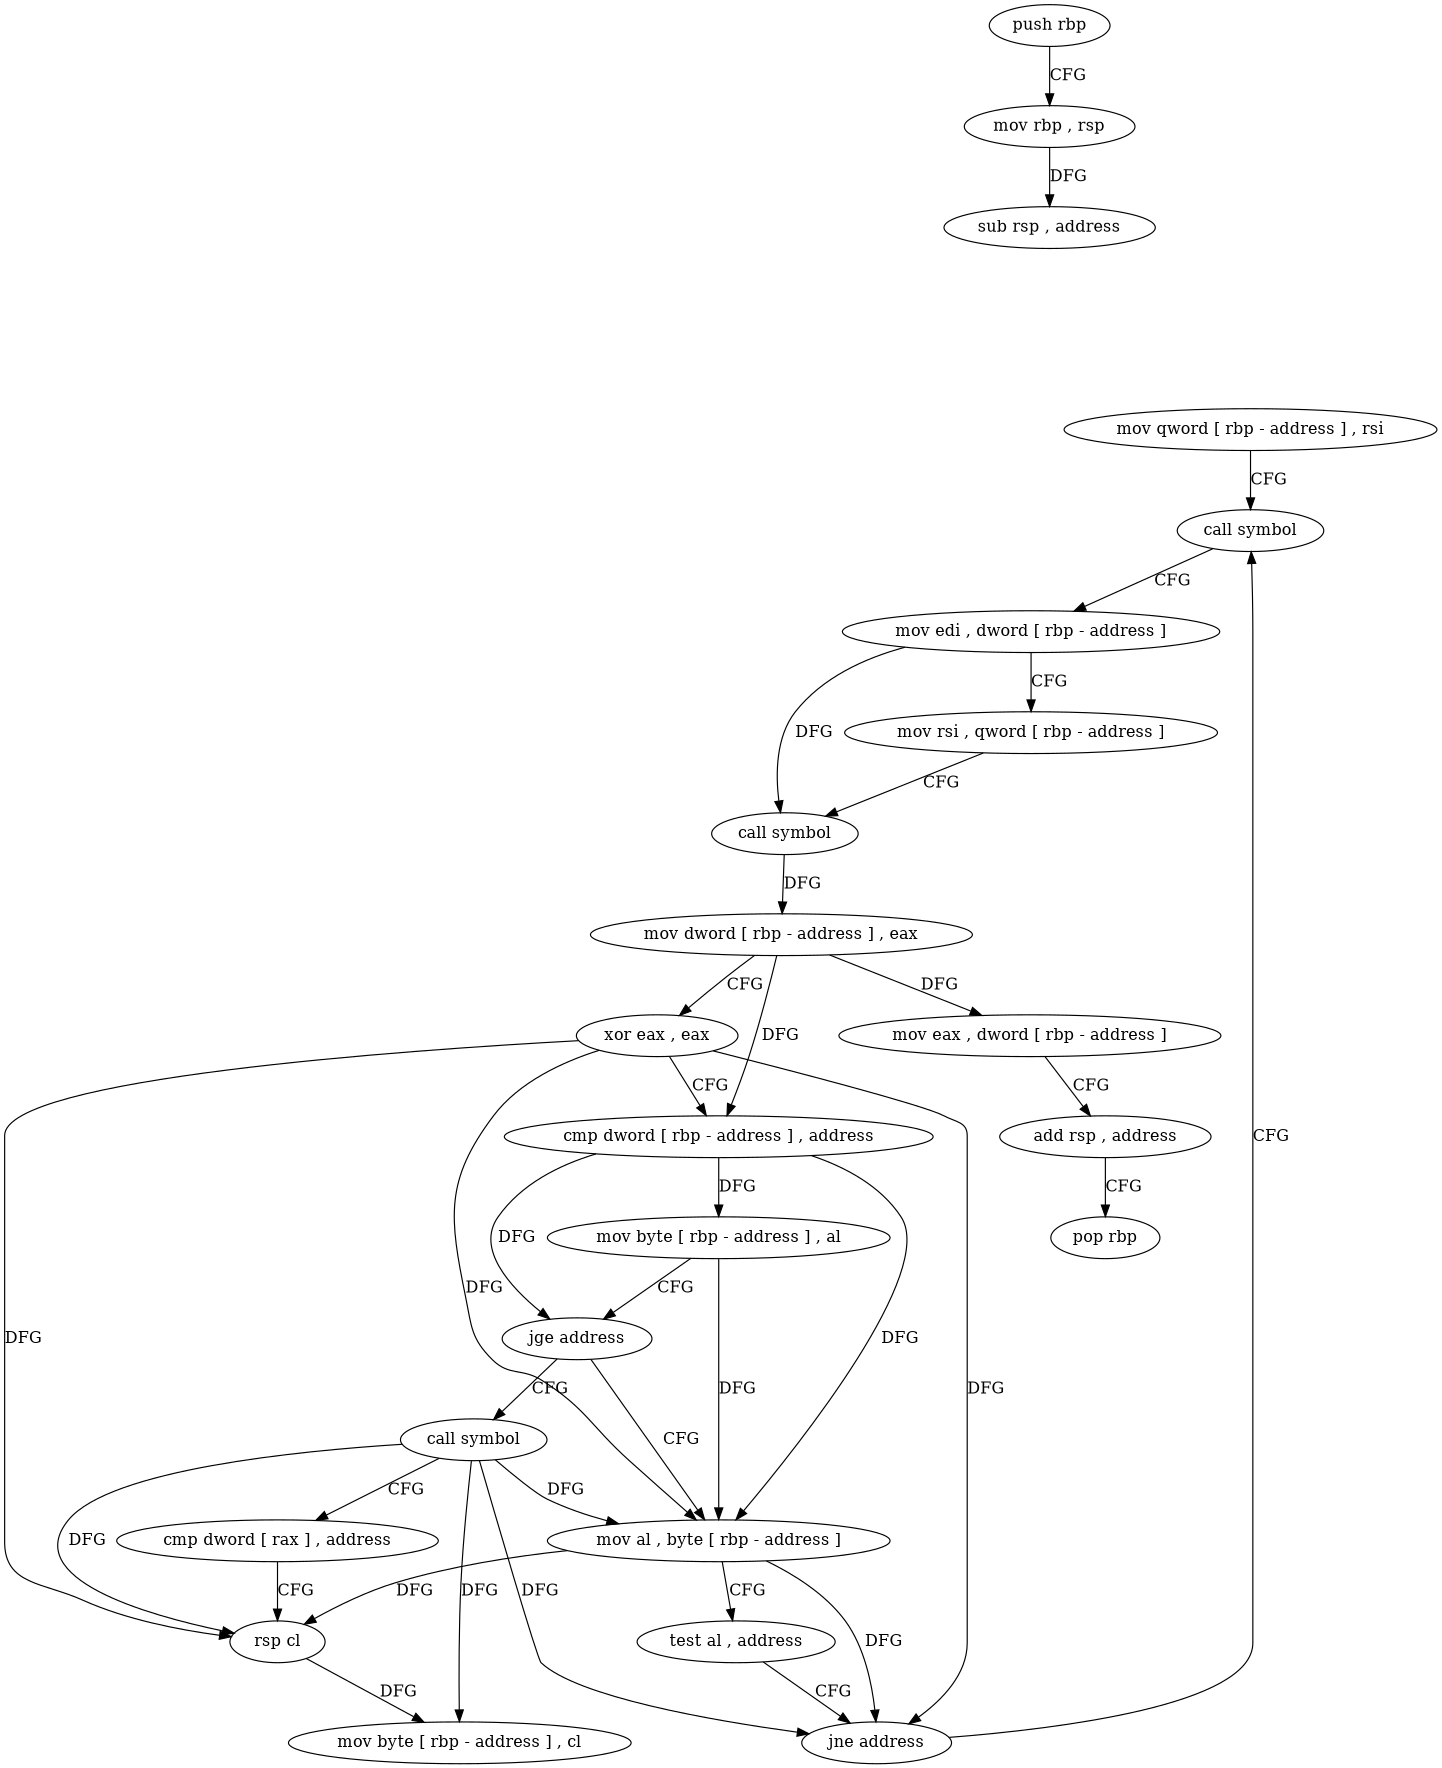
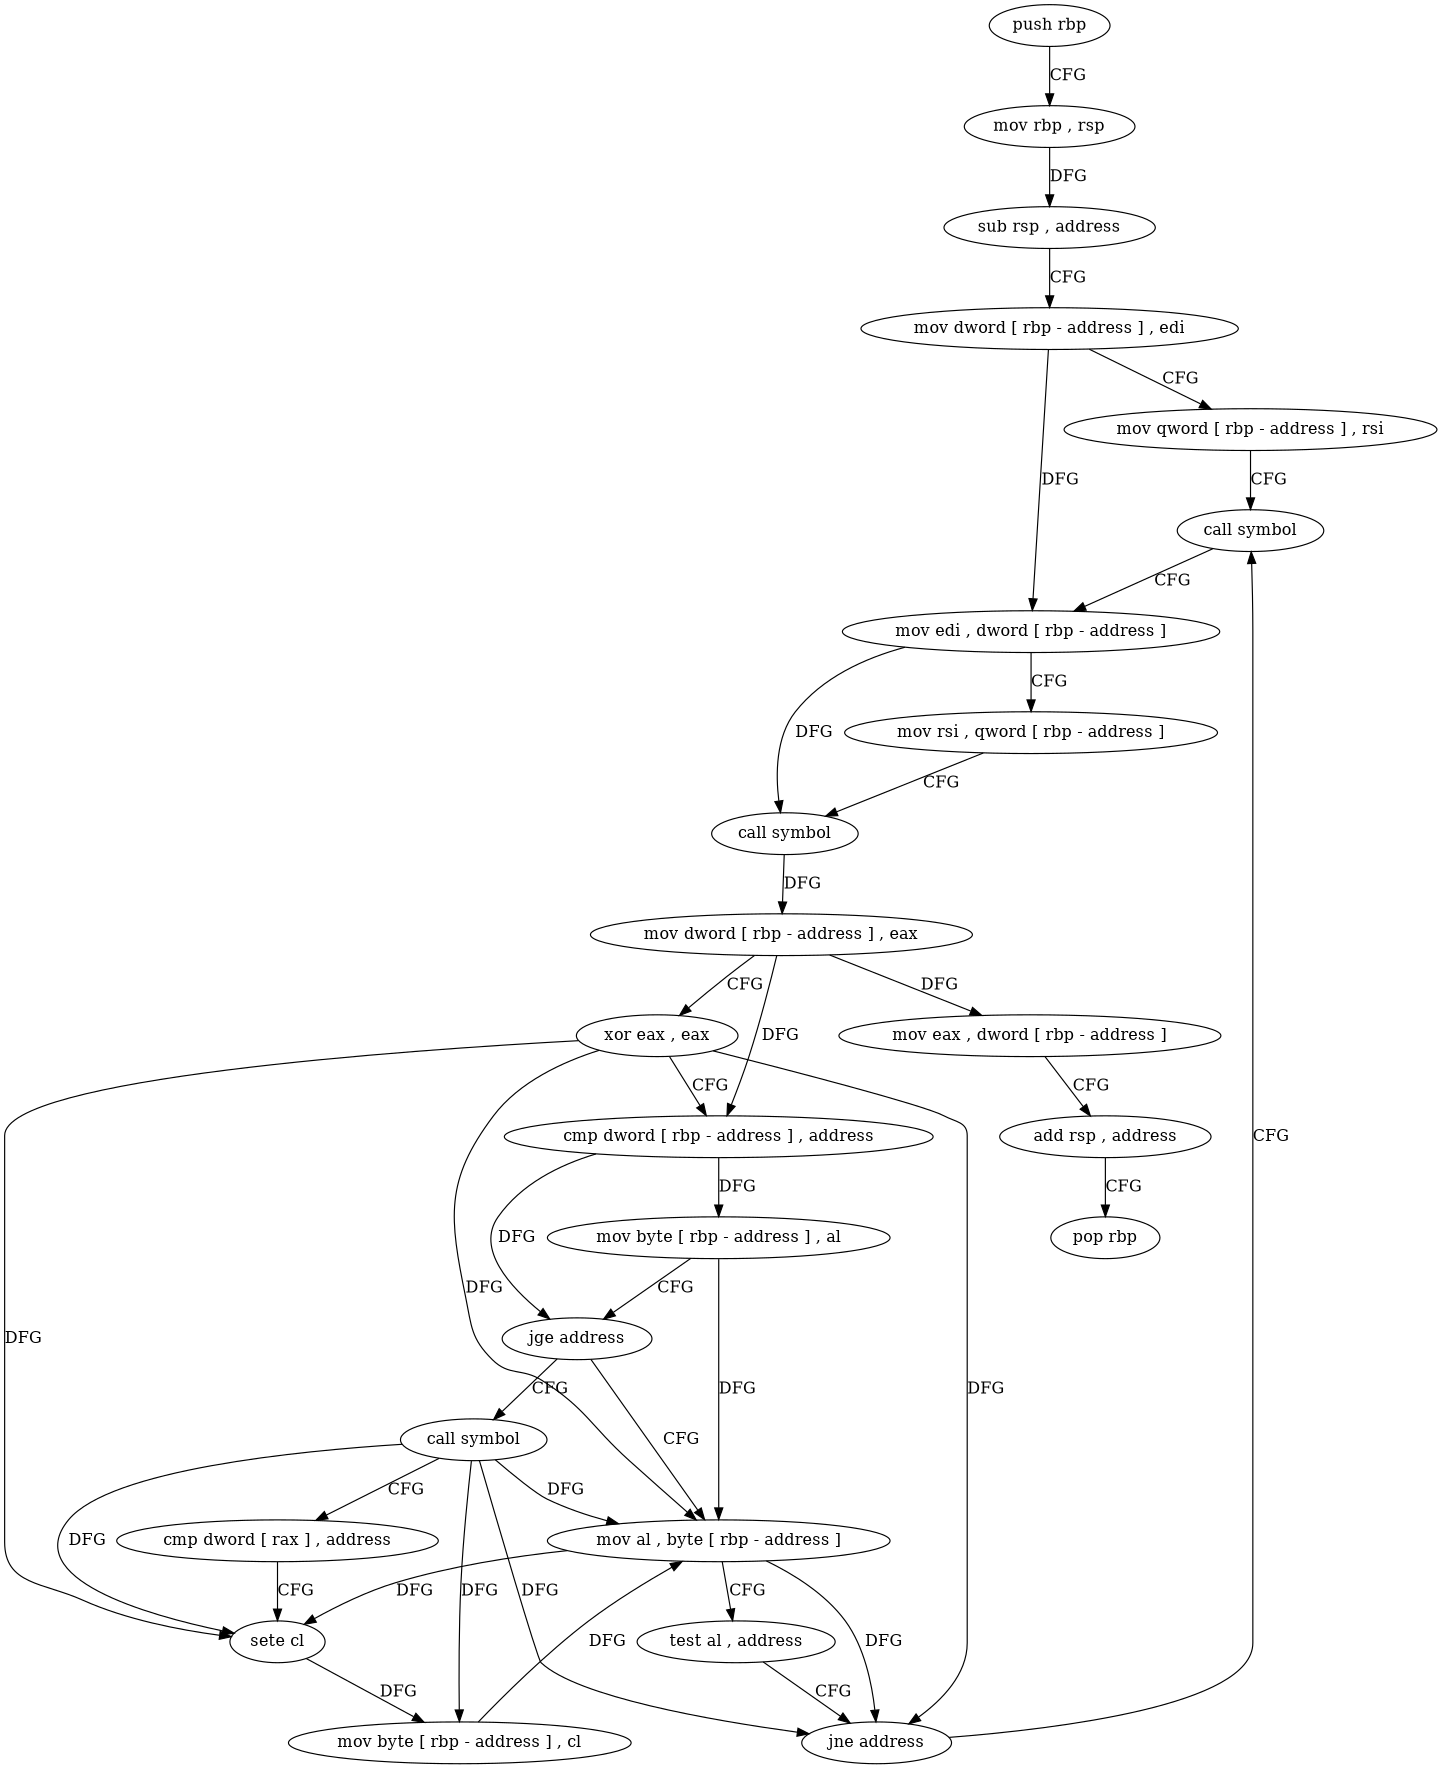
node "mov dword [ rbp - address ] , edi": added
edge "cmp dword [ rbp - address ] , address" -> "mov al , byte [ rbp - address ]": now "mov byte [ rbp - address ] , cl" -> "mov al , byte [ rbp - address ]"
node "rsp cl": label "rsp cl" -> "sete cl"
